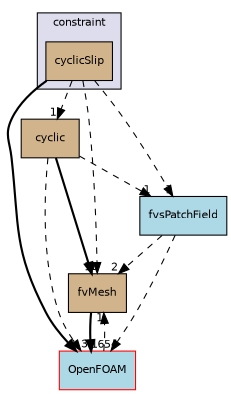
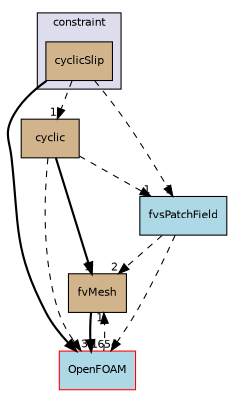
edge "cyclicSlip" -> "fvMesh": removed
